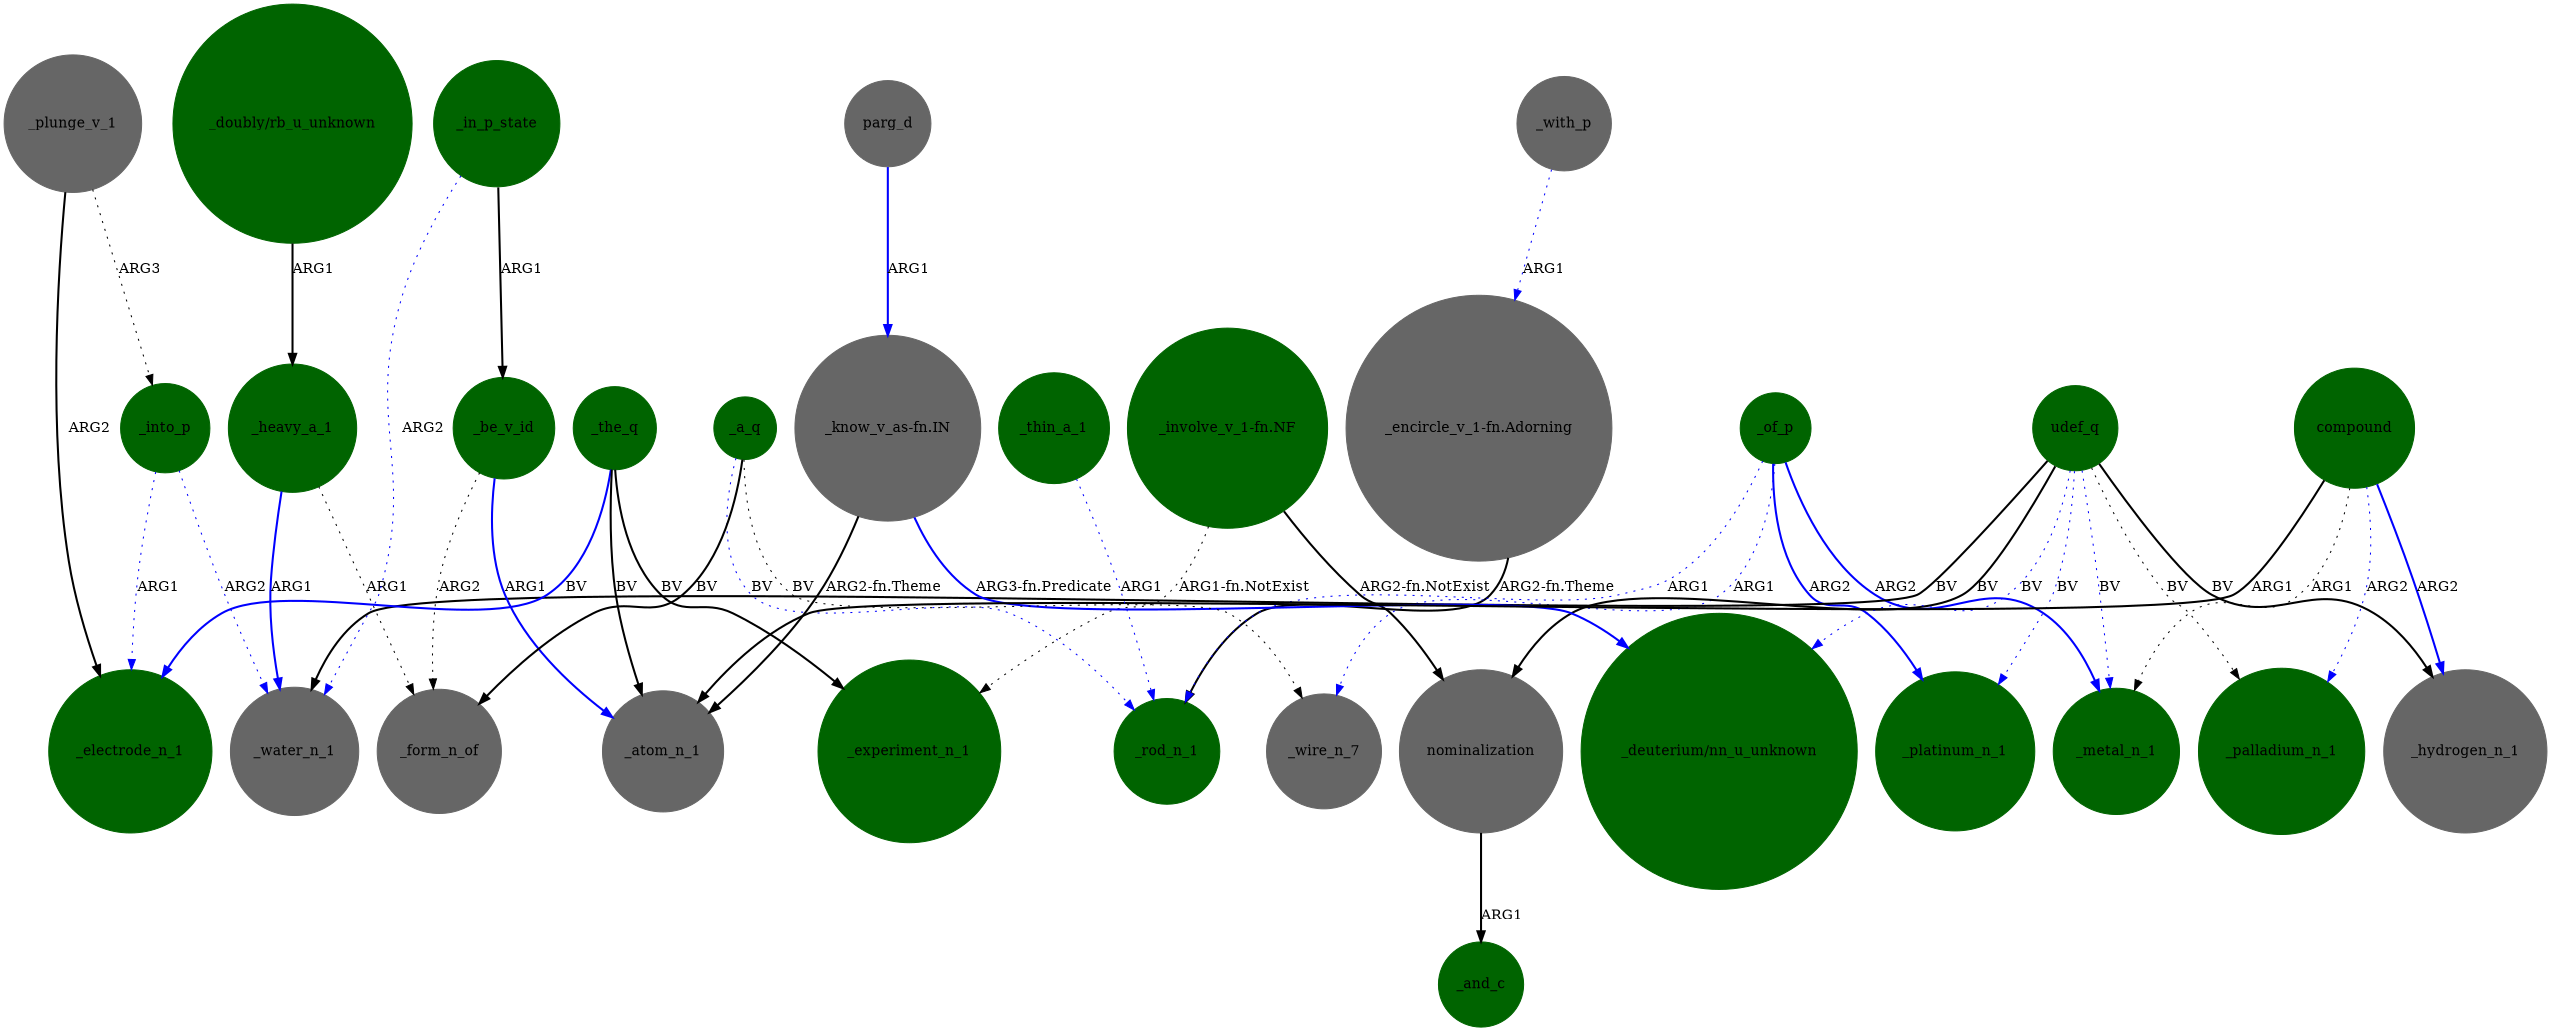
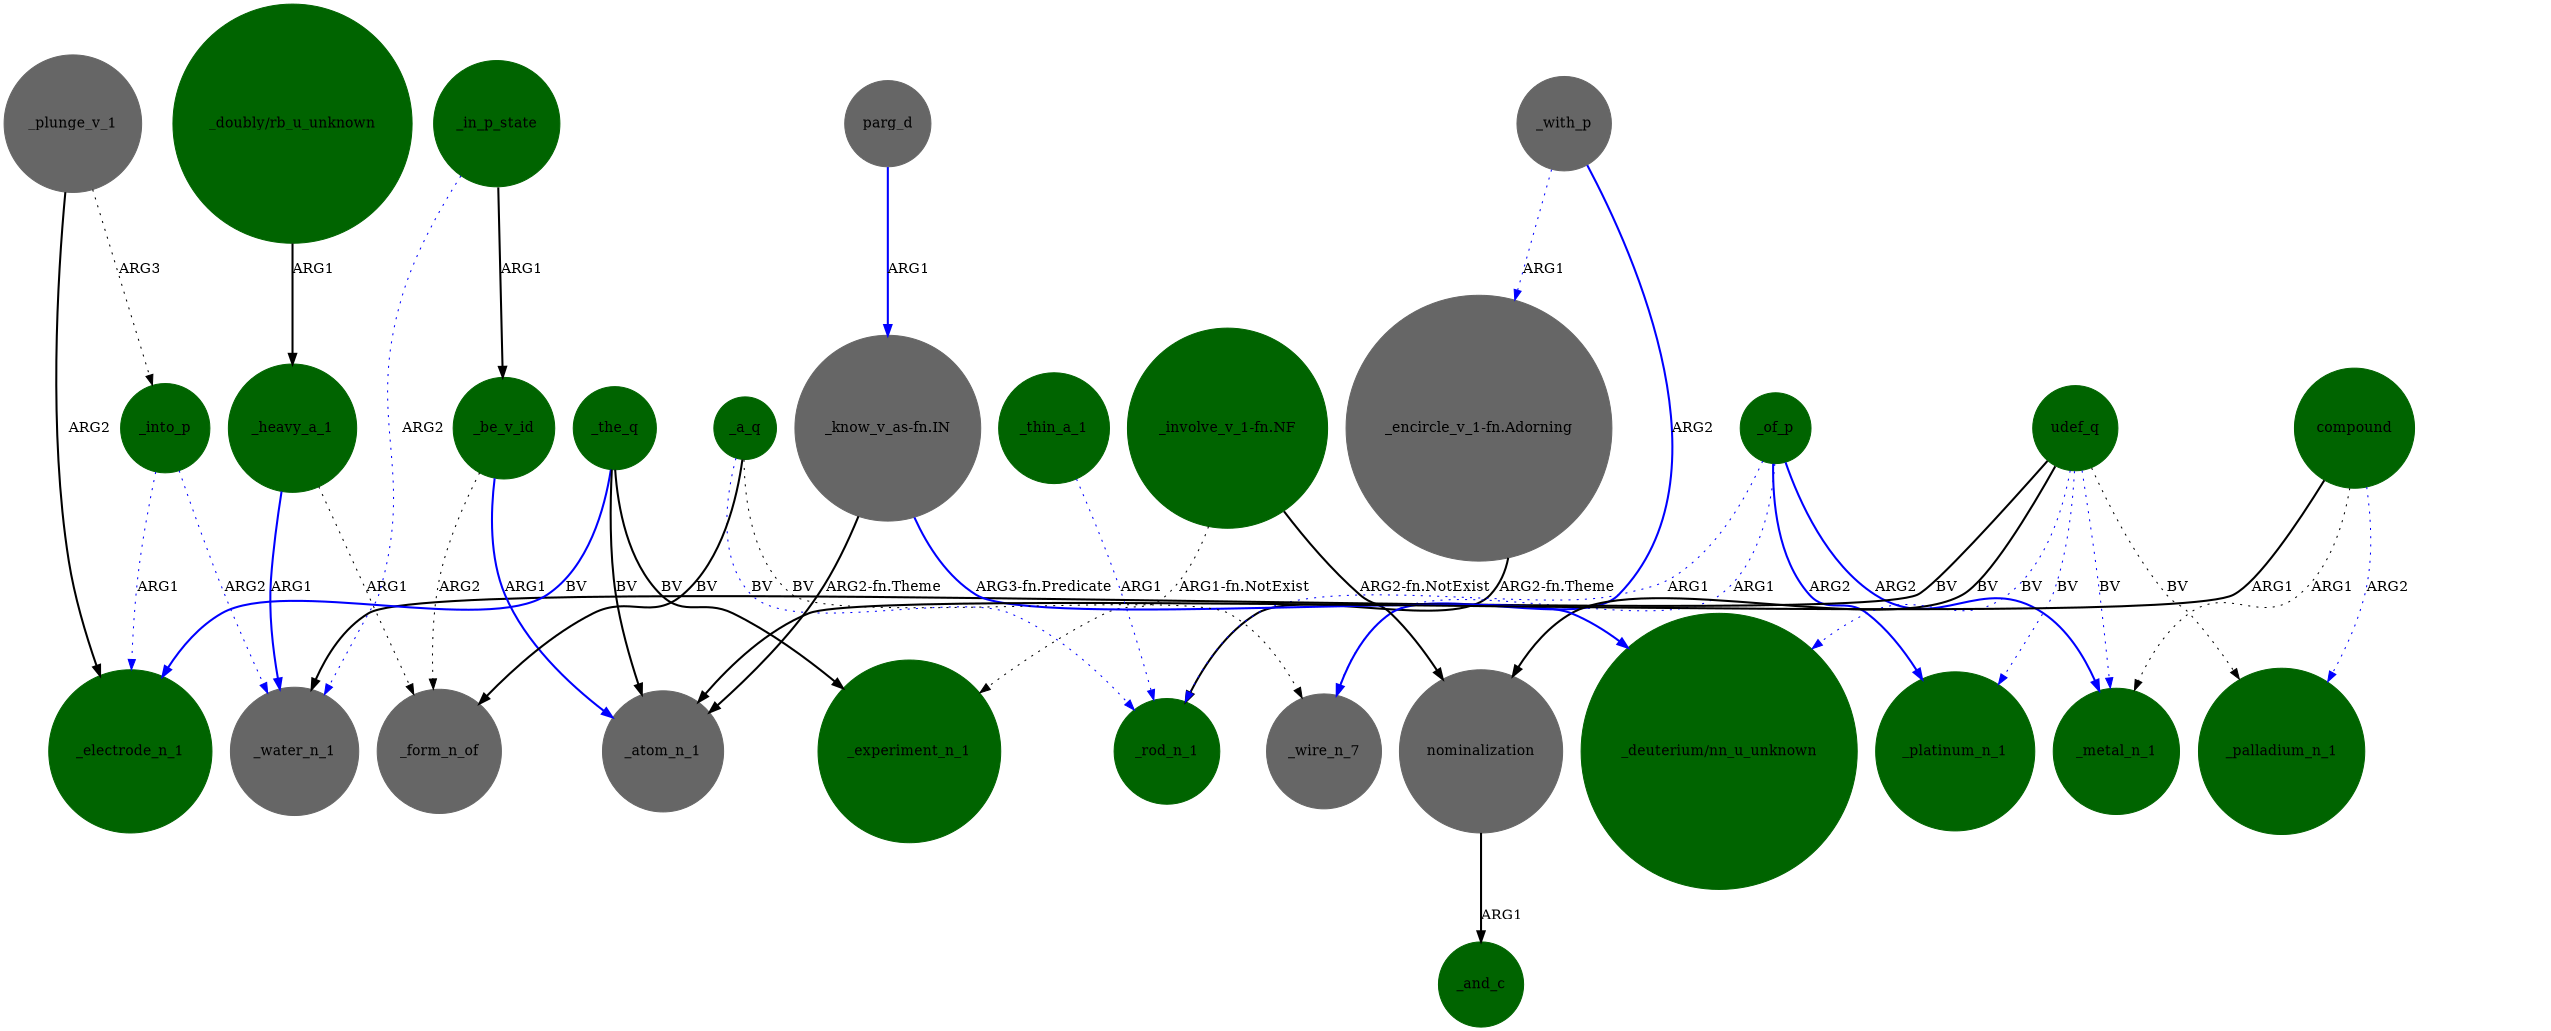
edge "_with_p" -> "_wire_n_7": added, label "ARG2"
node "_hydrogen_n_1": removed
